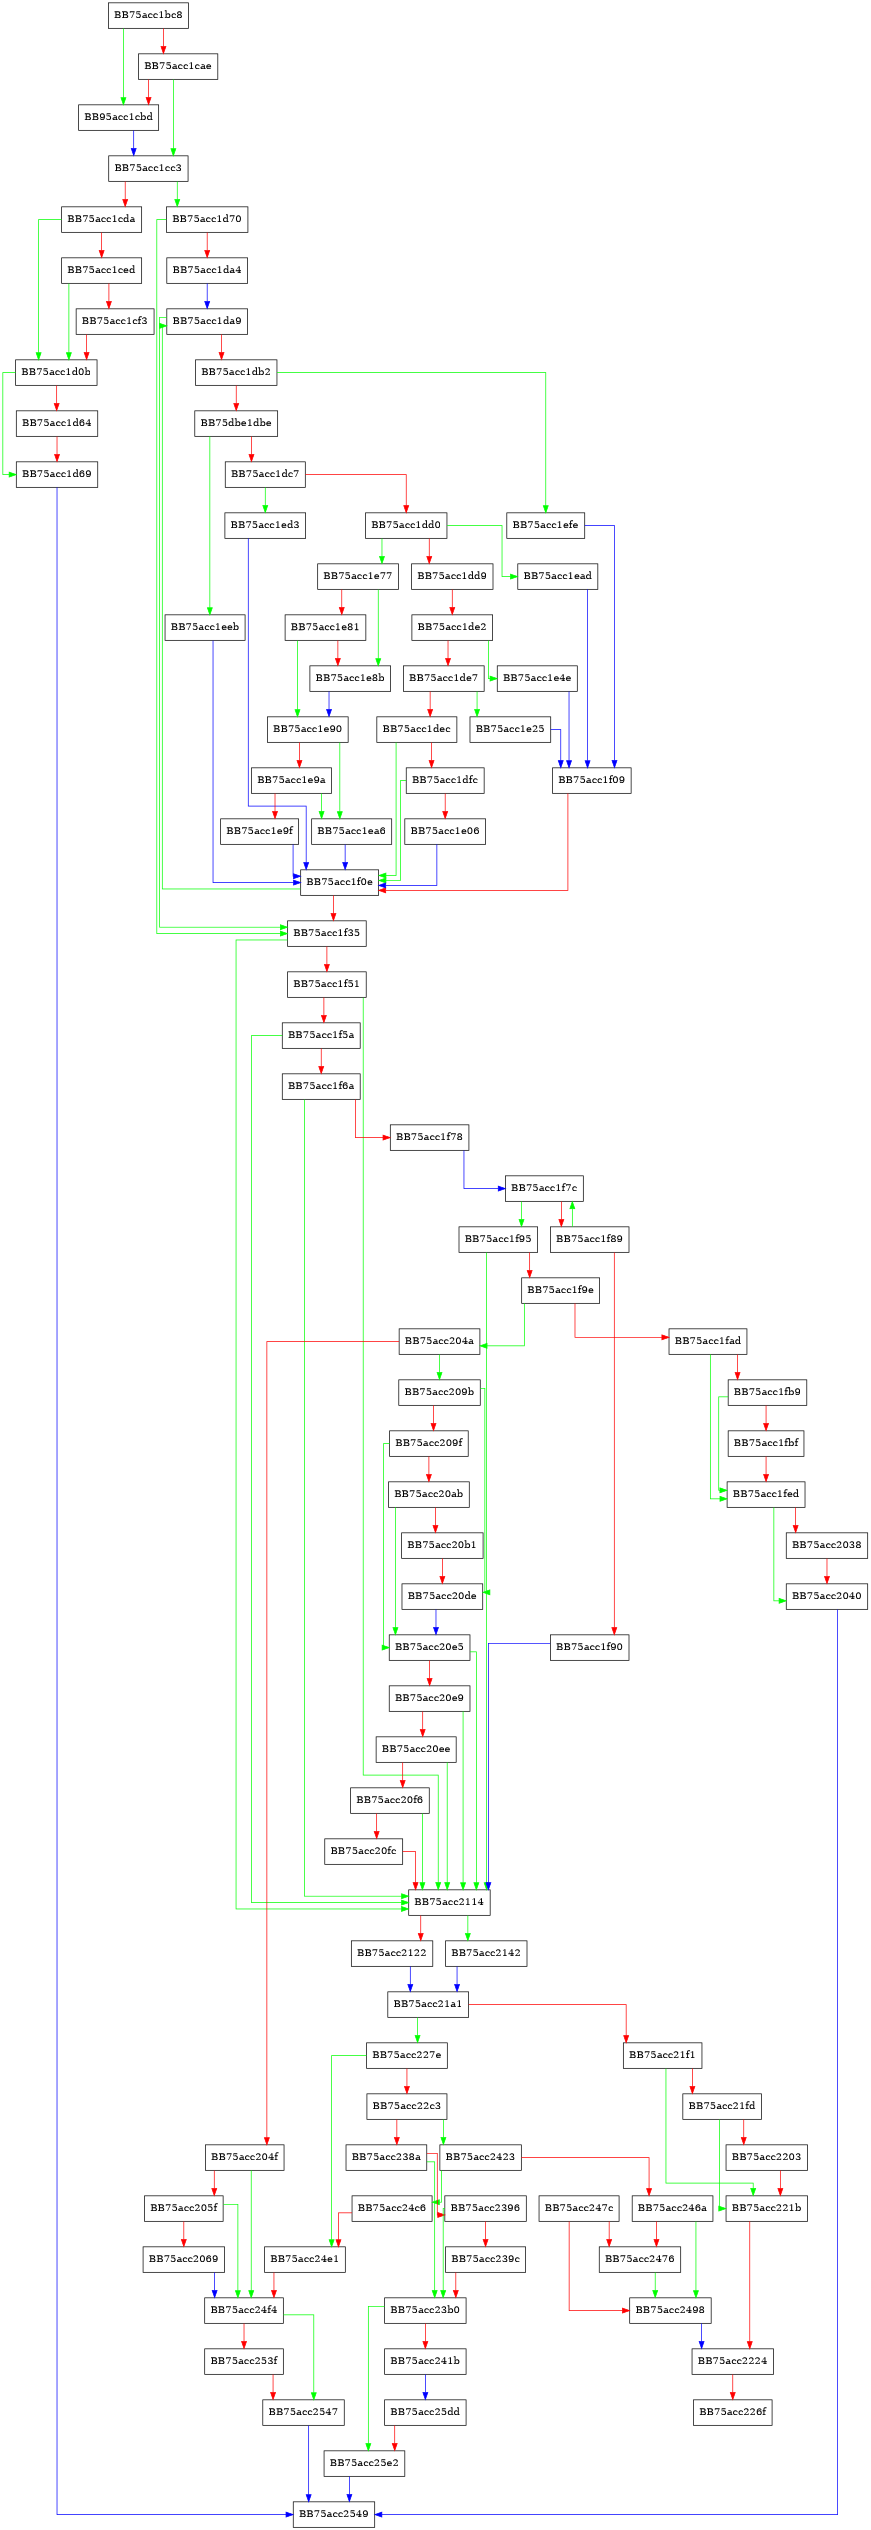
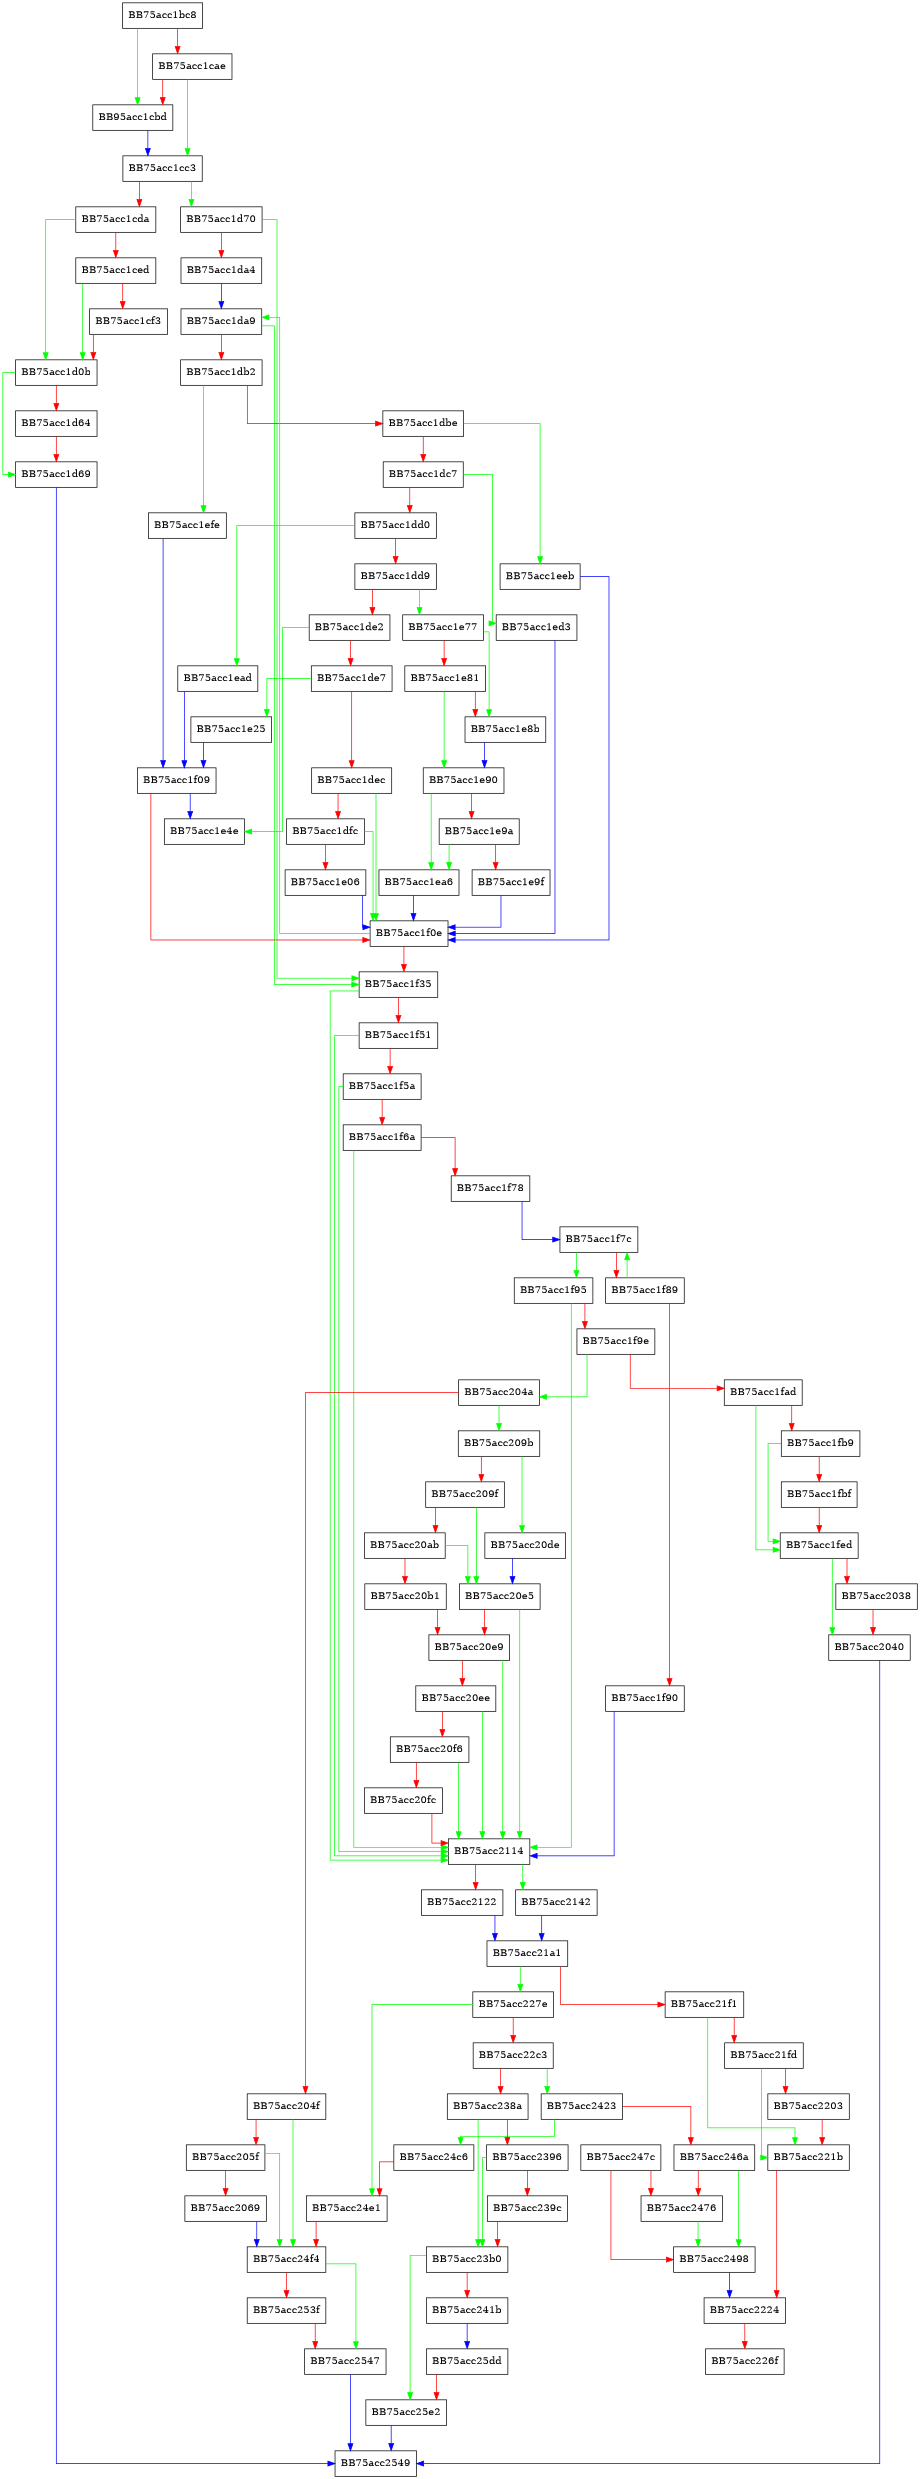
node "BB75dbe1dbe": label "BB75dbe1dbe" -> "BB75acc1dbe"
edge "BB75acc1dd0" -> "BB75acc1e77": now "BB75acc1dd9" -> "BB75acc1e77"
edge "BB75acc1e4e" -> "BB75acc1f09": reversed
edge "BB75acc20b1" -> "BB75acc20de": now "BB75acc20b1" -> "BB75acc20e9"
